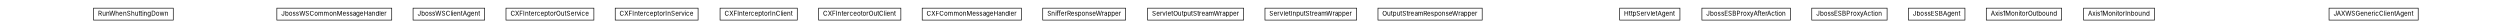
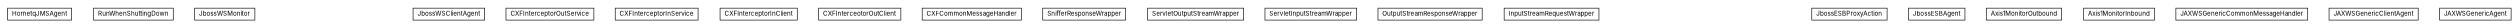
node "HornetqJMSAgent": added
node "JbossWSMonitor": added
node "JbossWSCommonMessageHandler": removed
node "InputStreamRequestWrapper": added
node "HttpServletAgent": removed
node "JbossESBProxyAfterAction": removed
node "JAXWSGenericCommonMessageHandler": added
node "JAXWSGenericAgent": added
